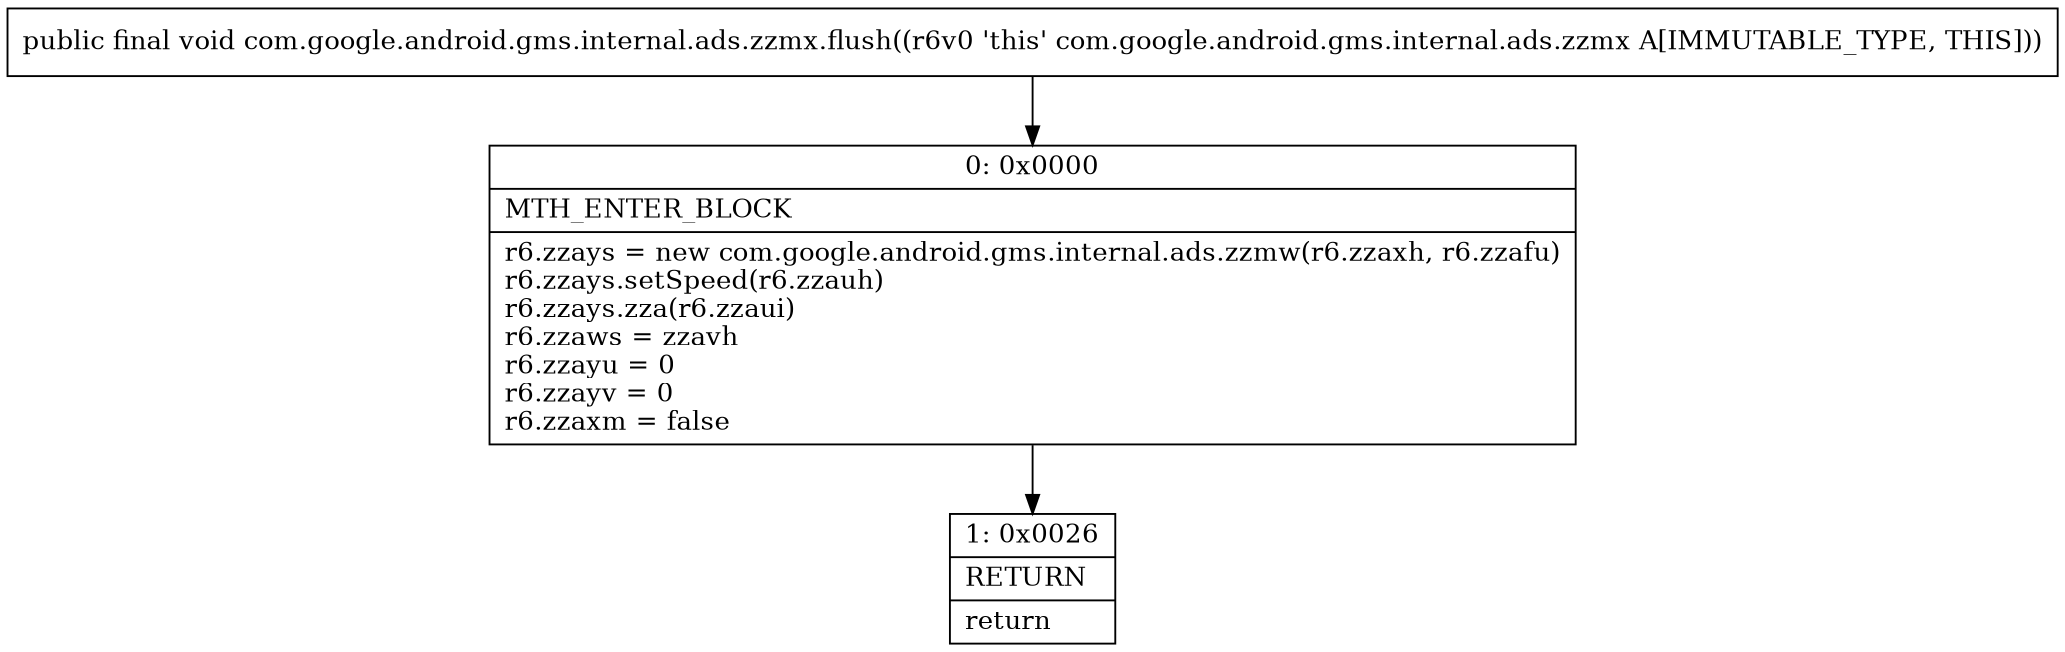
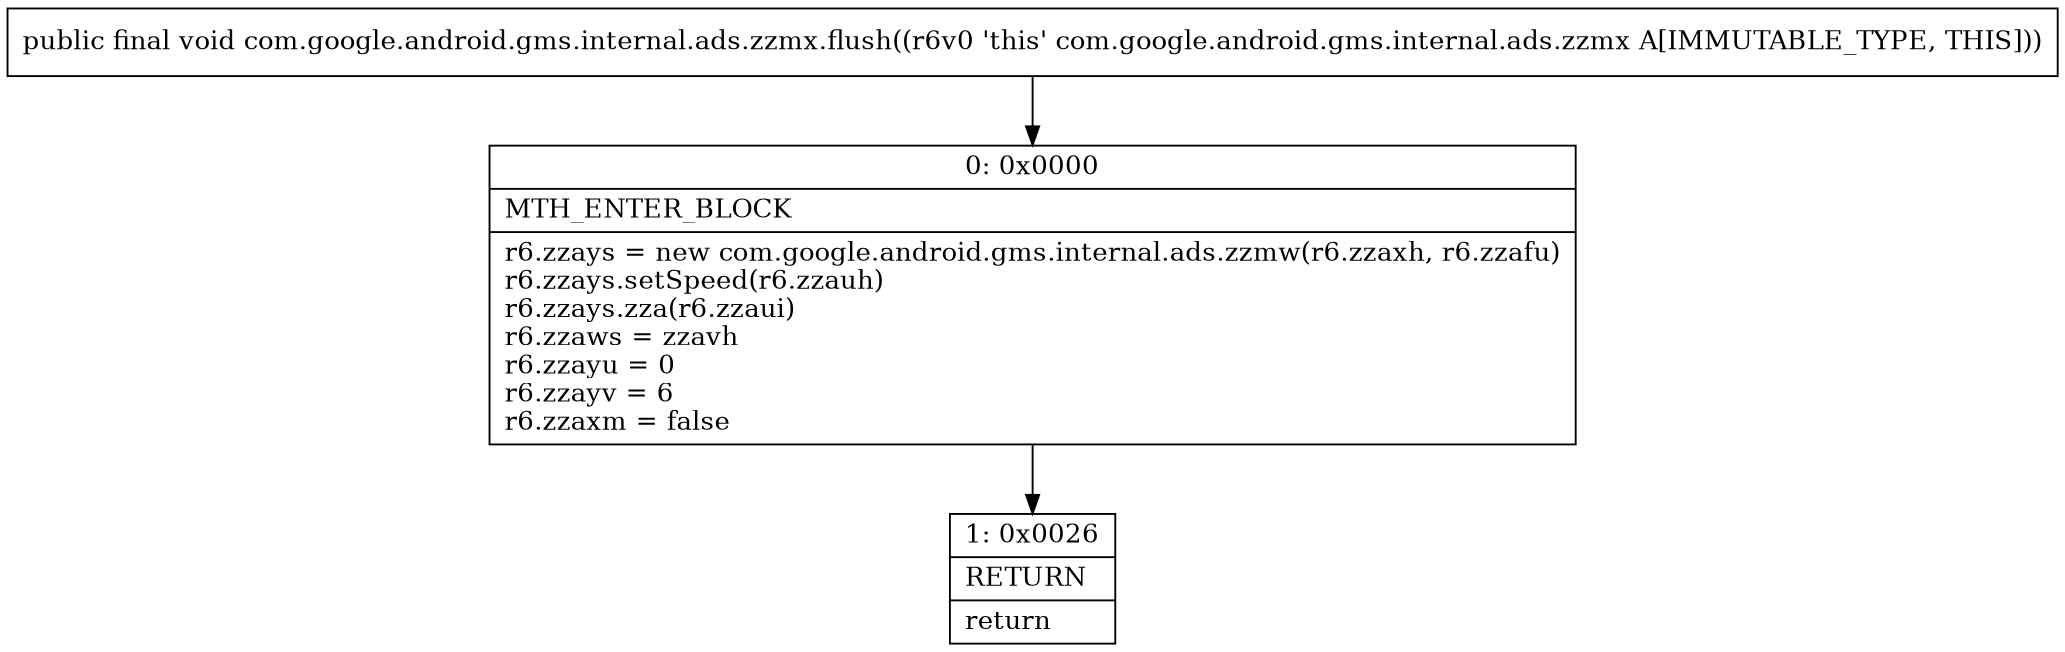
node "0: 0x0000": text "r6.zzayv = 0" -> "r6.zzayv = 6"
